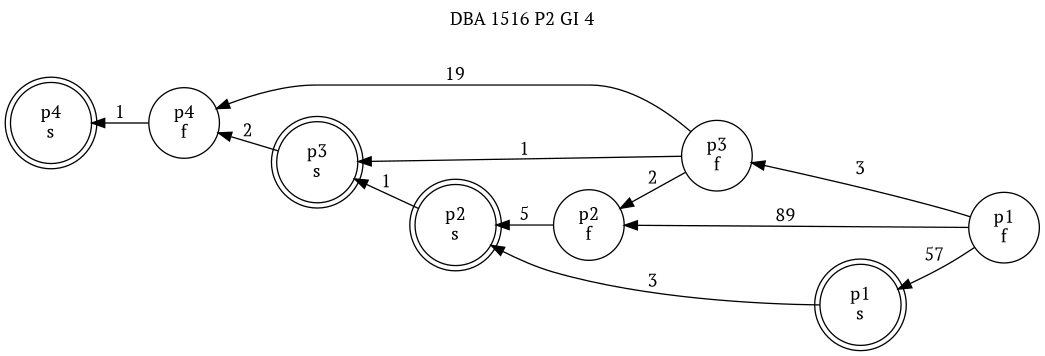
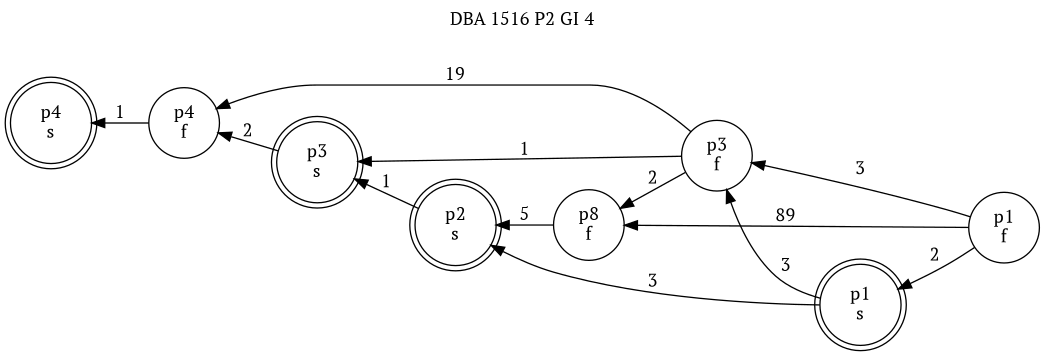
node "p2 f": label "p2 f" -> "p8 f"
edge "p1 f" -> "p1 s": label "57" -> "2"
edge "p1 s" -> "p3 f": added, label "3"
